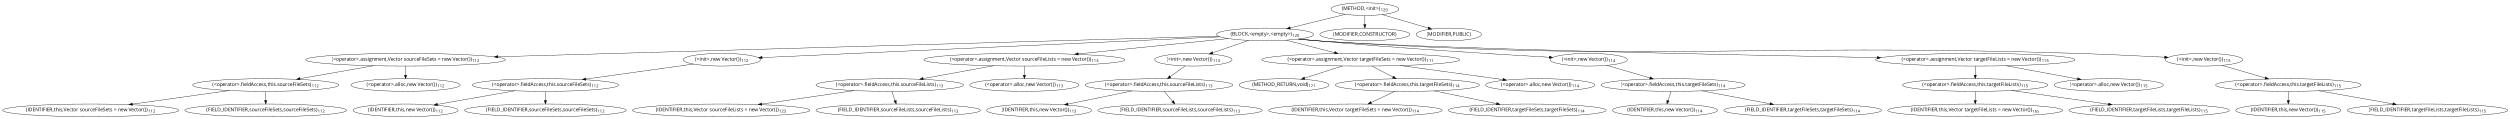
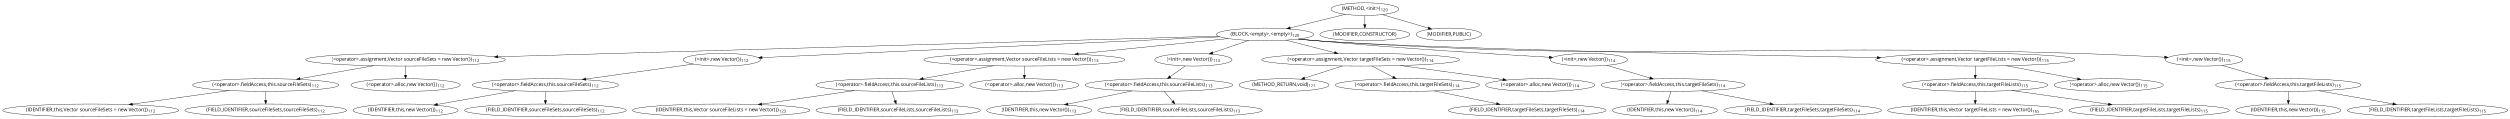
node "(<operator>.assignment,Vector targetFileSets = new Vector())": text "111" -> "114"
node "(IDENTIFIER,this,Vector targetFileSets = new Vector())": removed
